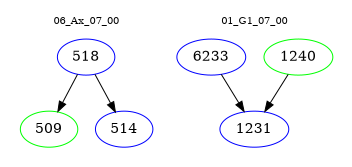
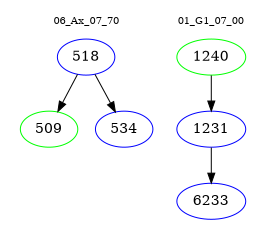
cluster "06_Ax_07_00": label "06_Ax_07_00" -> "06_Ax_07_70"
edge "6233" -> "1231": reversed
node "514": label "514" -> "534"
